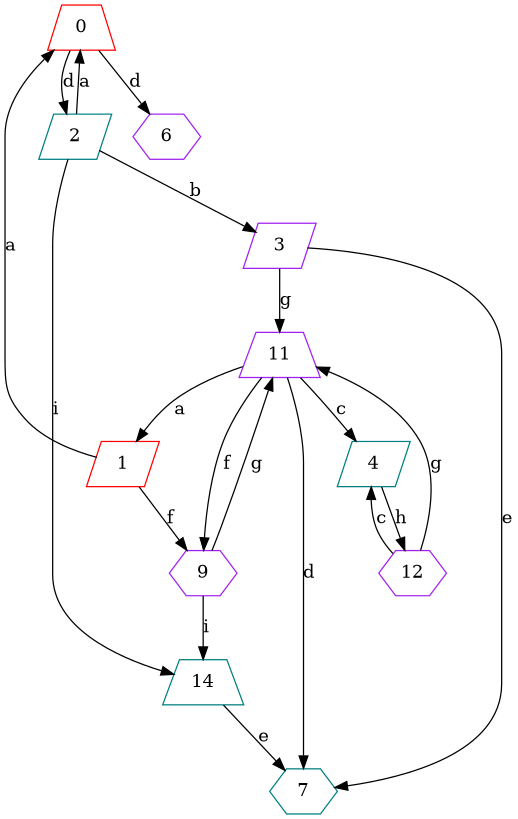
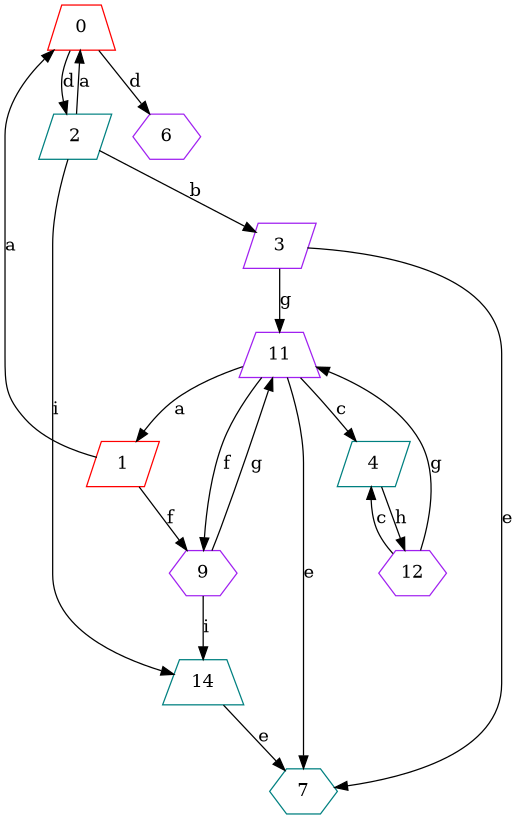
edge "11" -> "7": label "d" -> "e"
